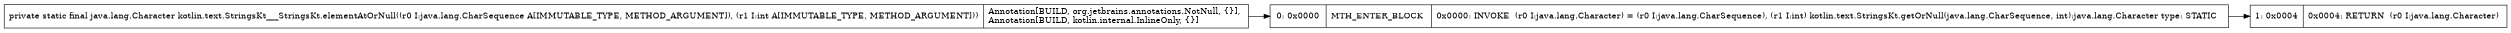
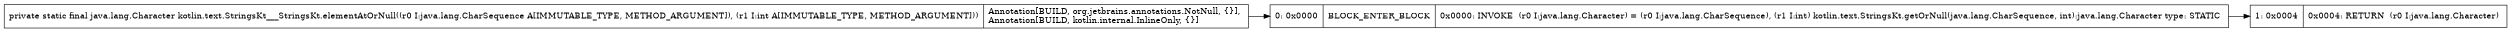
node "0: 0x0000": text "MTH_ENTER_BLOCK" -> "BLOCK_ENTER_BLOCK"
